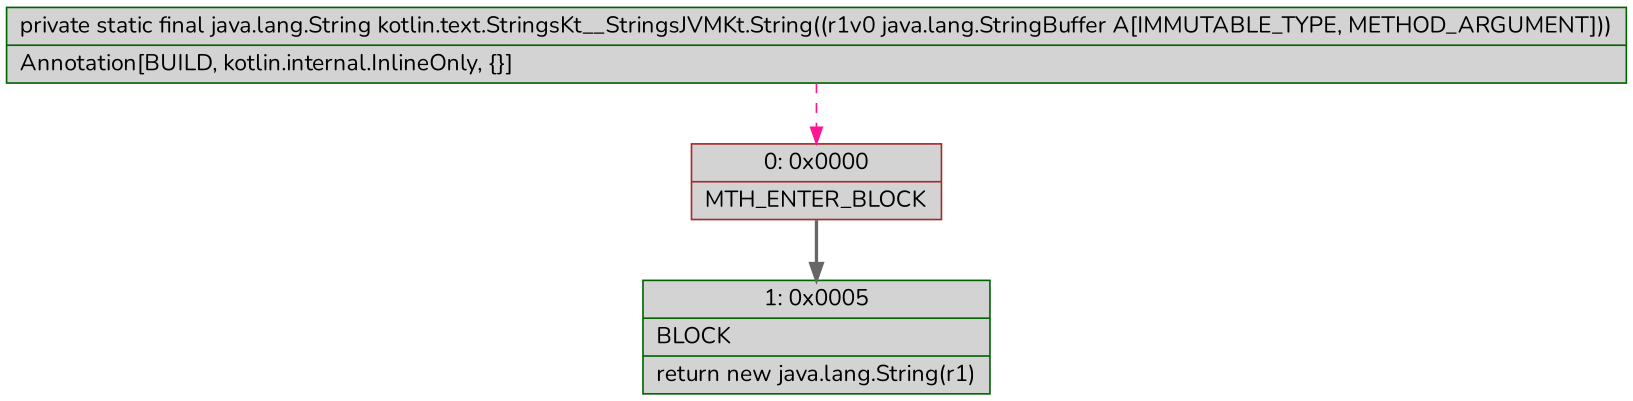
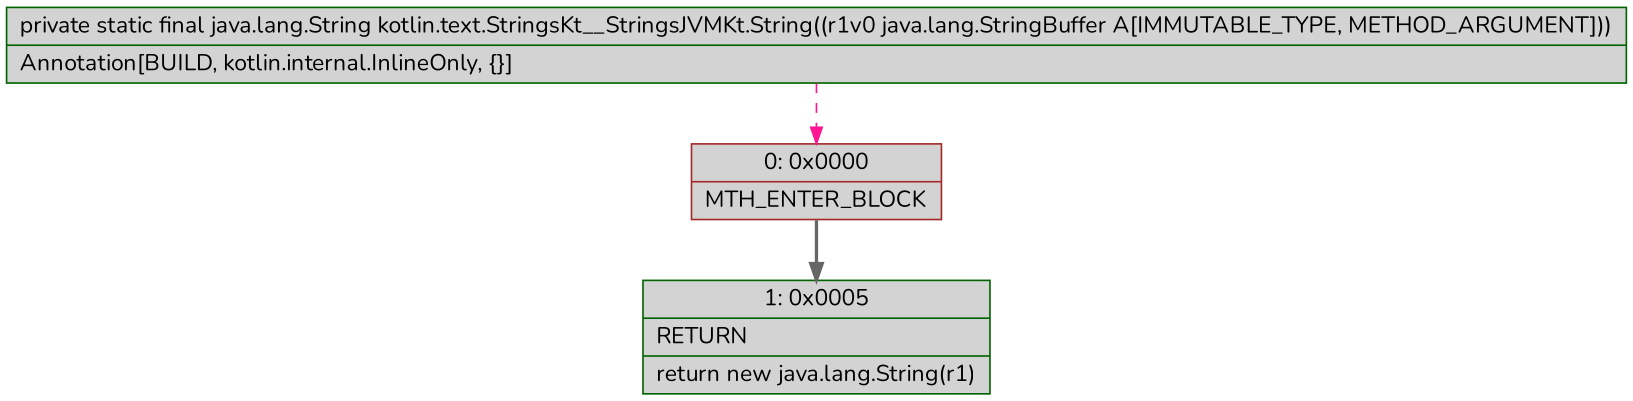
node "1: 0x0005": text "BLOCK" -> "RETURN"
